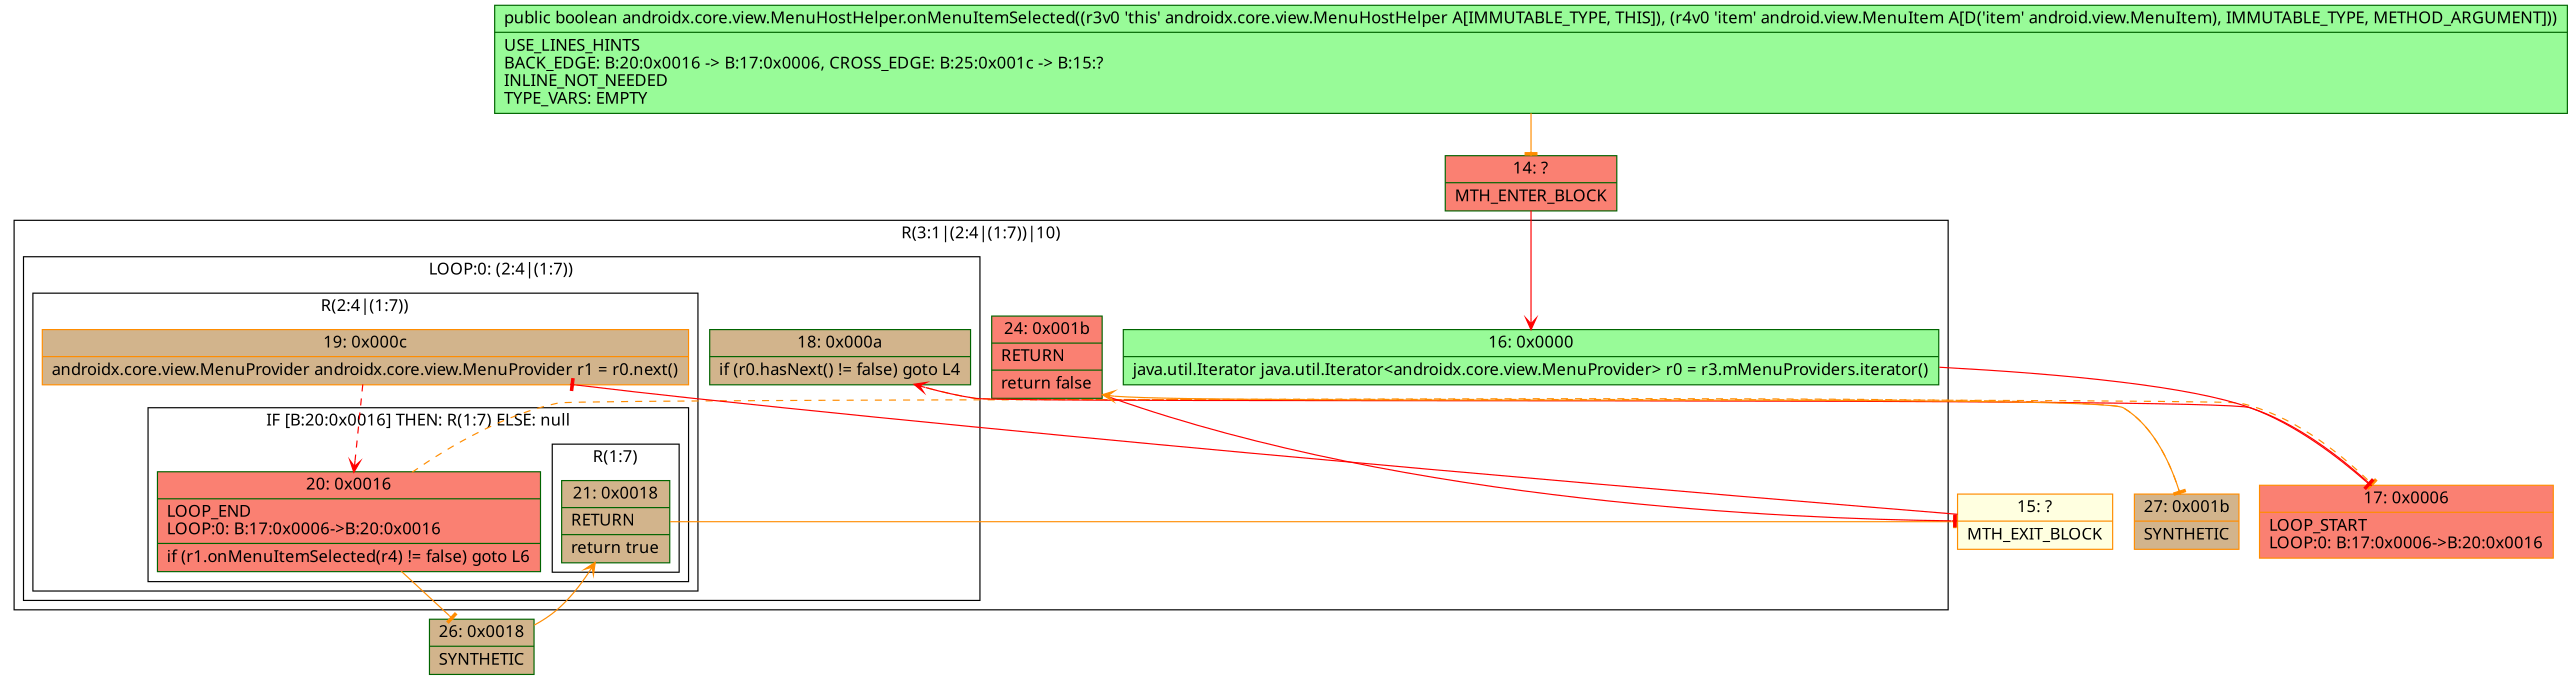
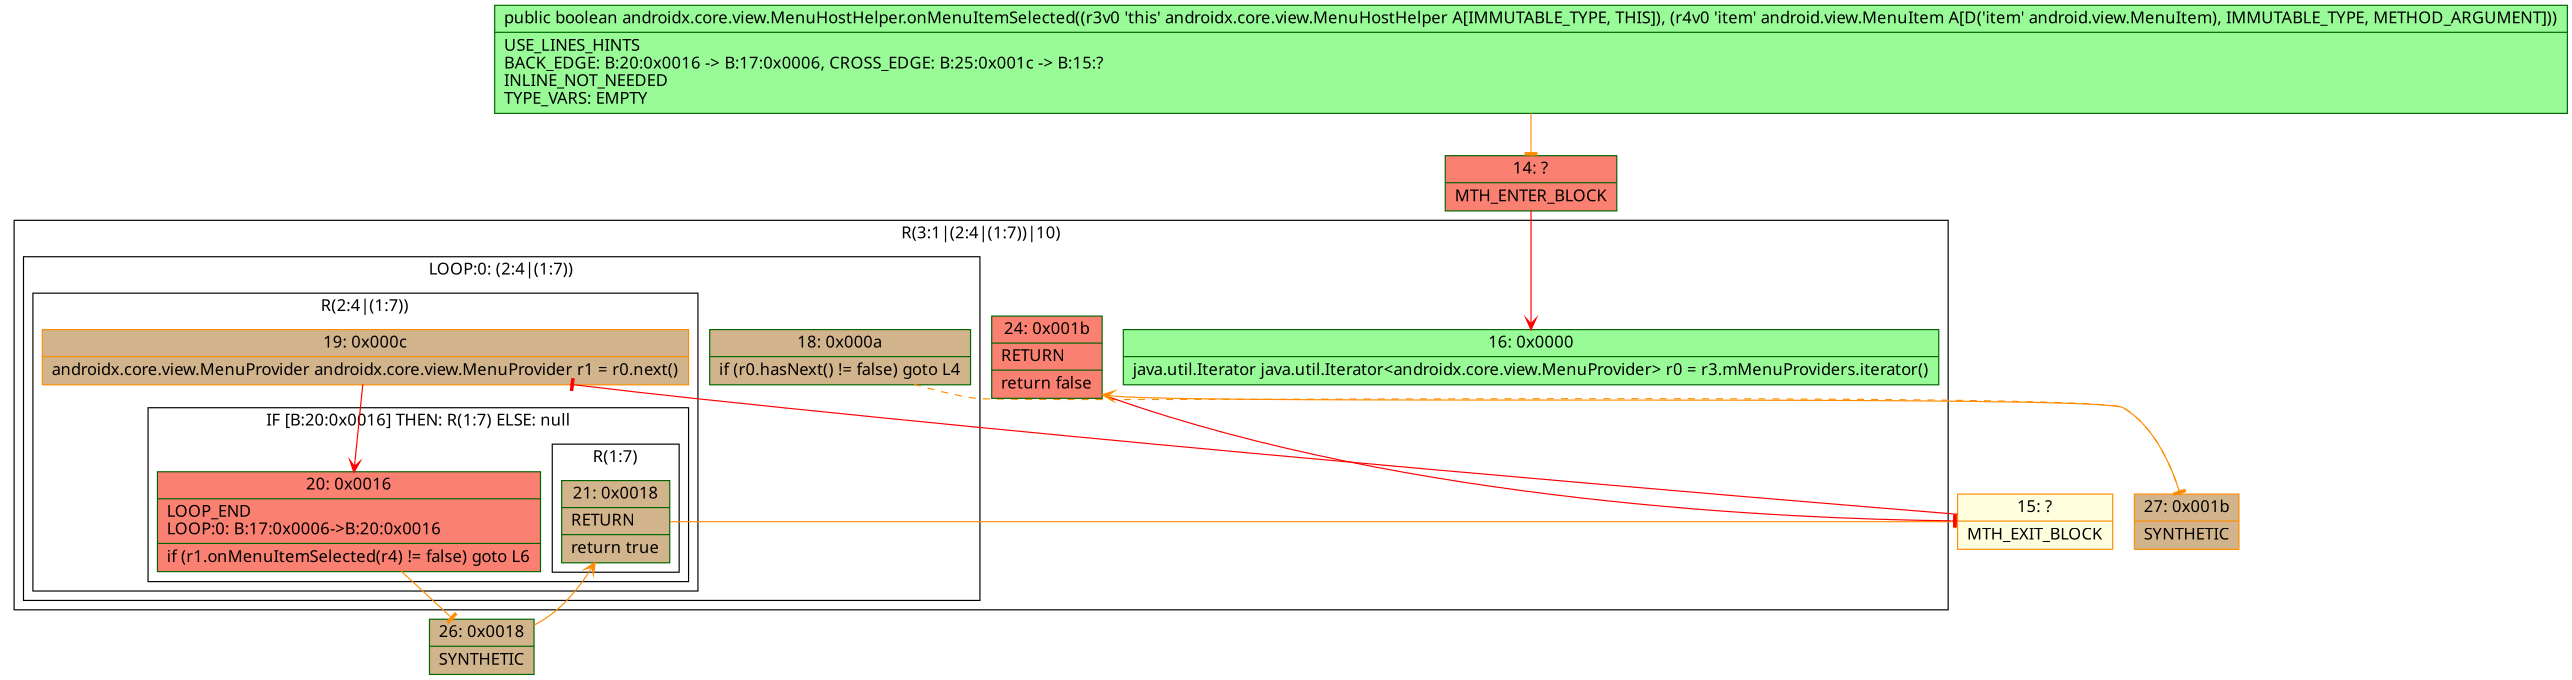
edge "19: 0x000c" -> "20: 0x0016": style dashed -> solid
node "17: 0x0006": removed
